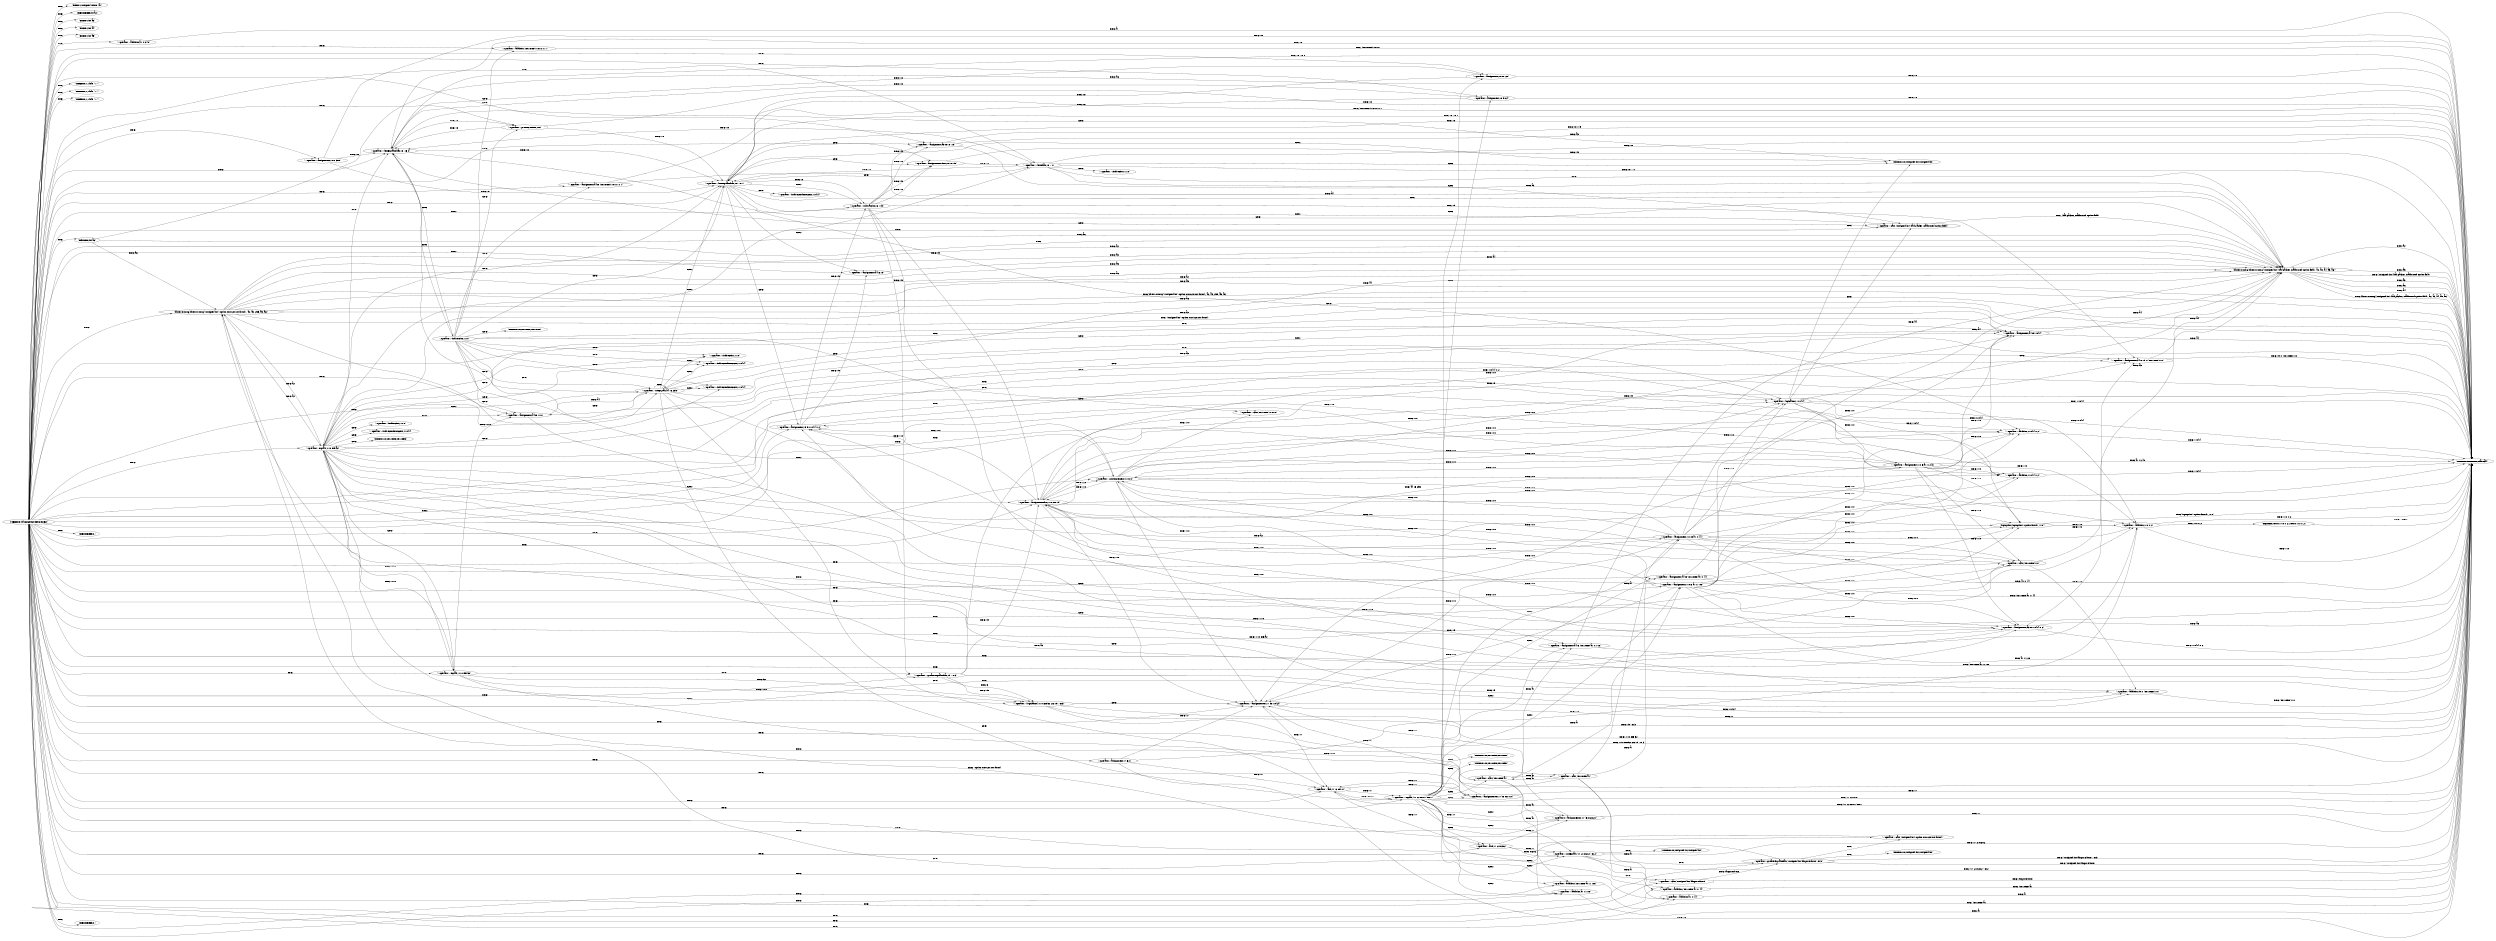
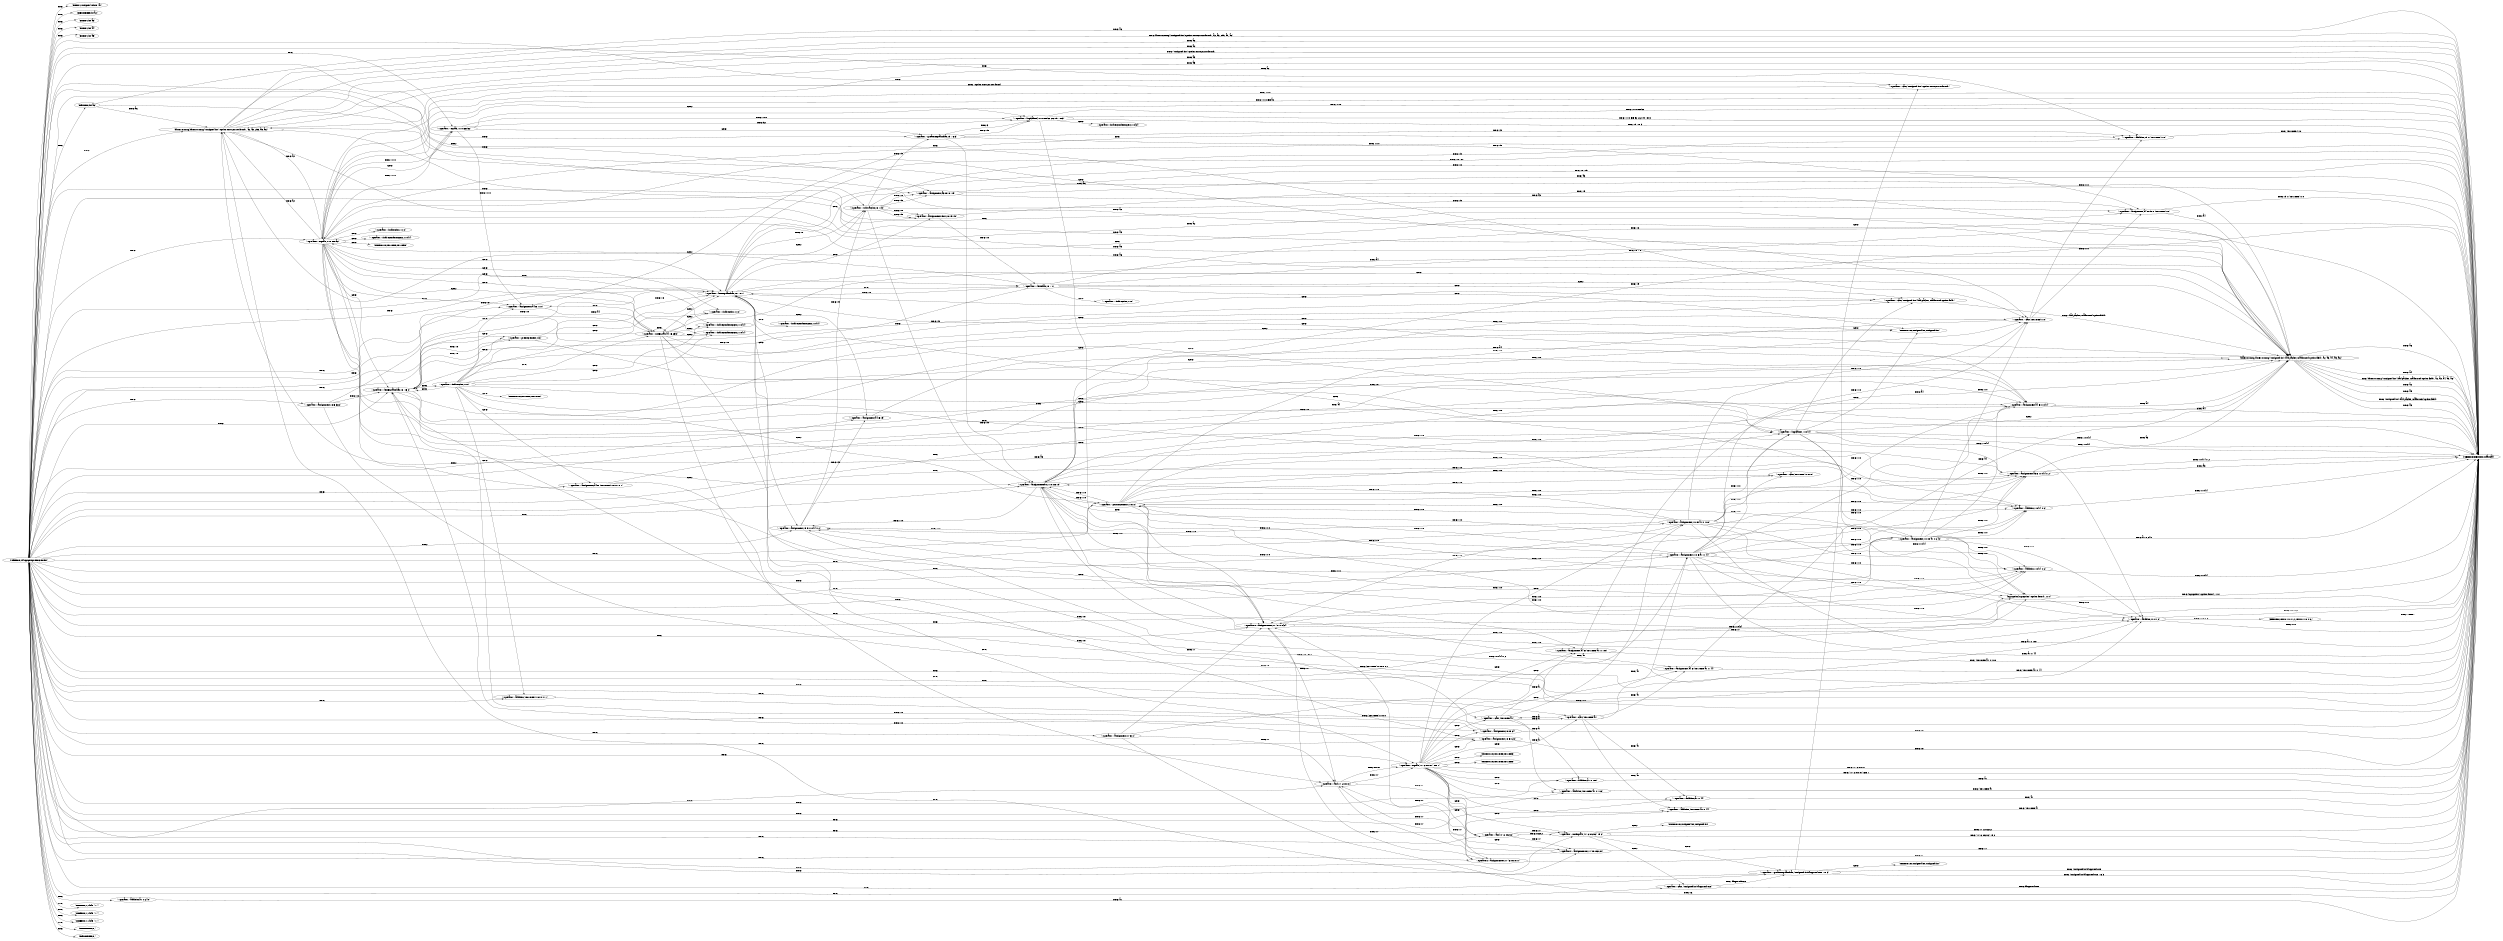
node "(<operator>.indirectIndexAccess,v10[2])": added
edge "(<operator>.notEquals,a4 != 255)" -> "(METHOD_RETURN,__fastcall)": removed, label "DDG: a4 != 255"
edge "(<operator>.assignment,v10 = a1 + 44)" -> "(<operators>.assignmentOr,v7 |= v10[2])": now "(<operator>.assignment,v10 = a1 + 44)" -> "(<operator>.cast,(_DWORD)v10++)"
